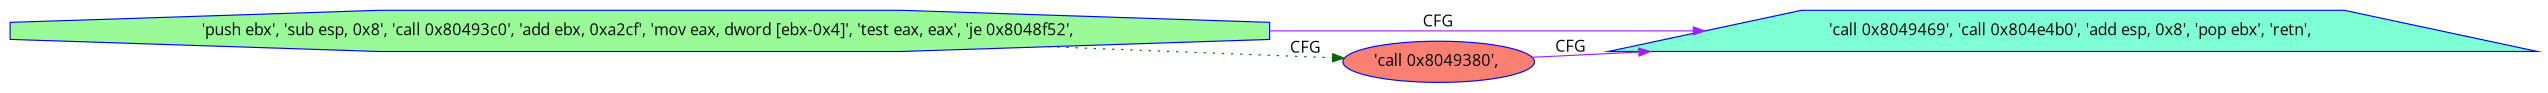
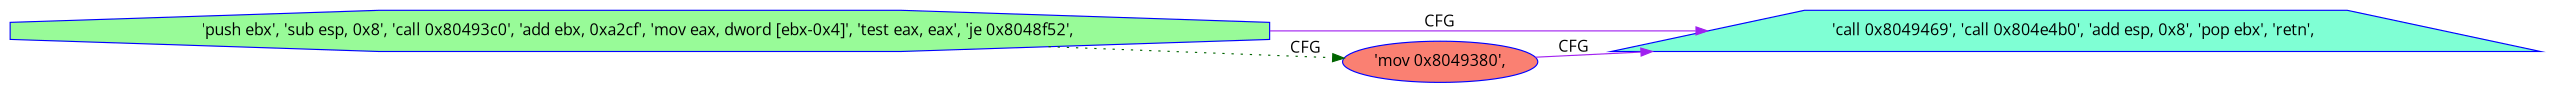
node "'call 0x8049380',": label "'call 0x8049380'," -> "'mov 0x8049380',"
